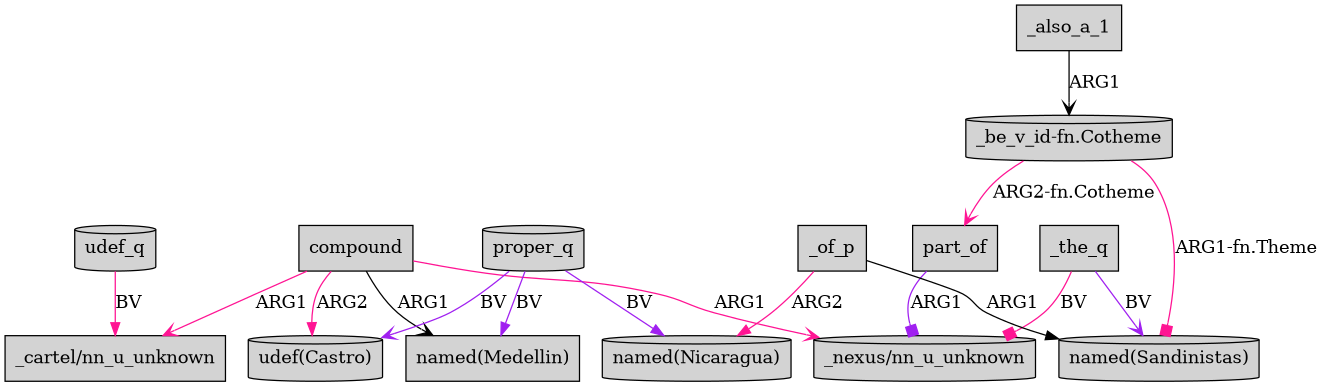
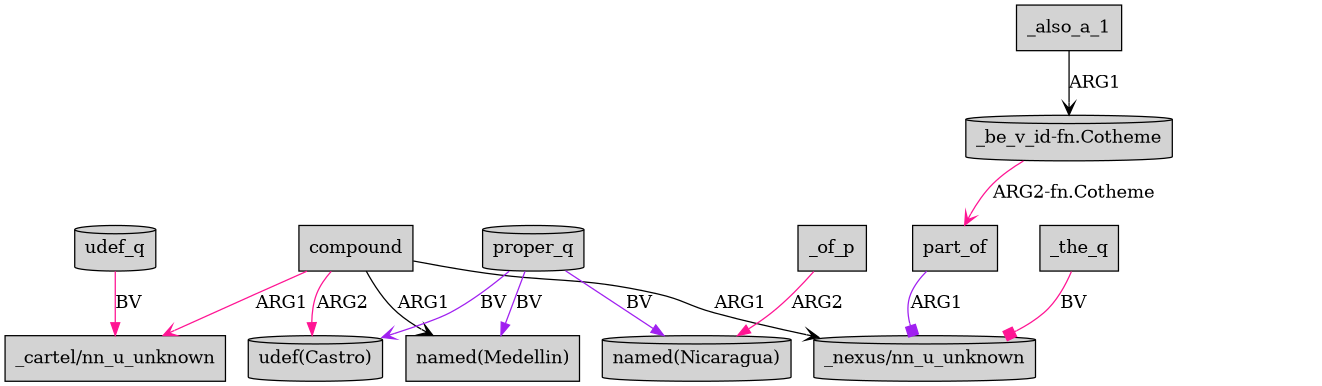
edge "compound" -> "_nexus/nn_u_unknown": color deeppink -> black
node "named(Sandinistas)": removed
